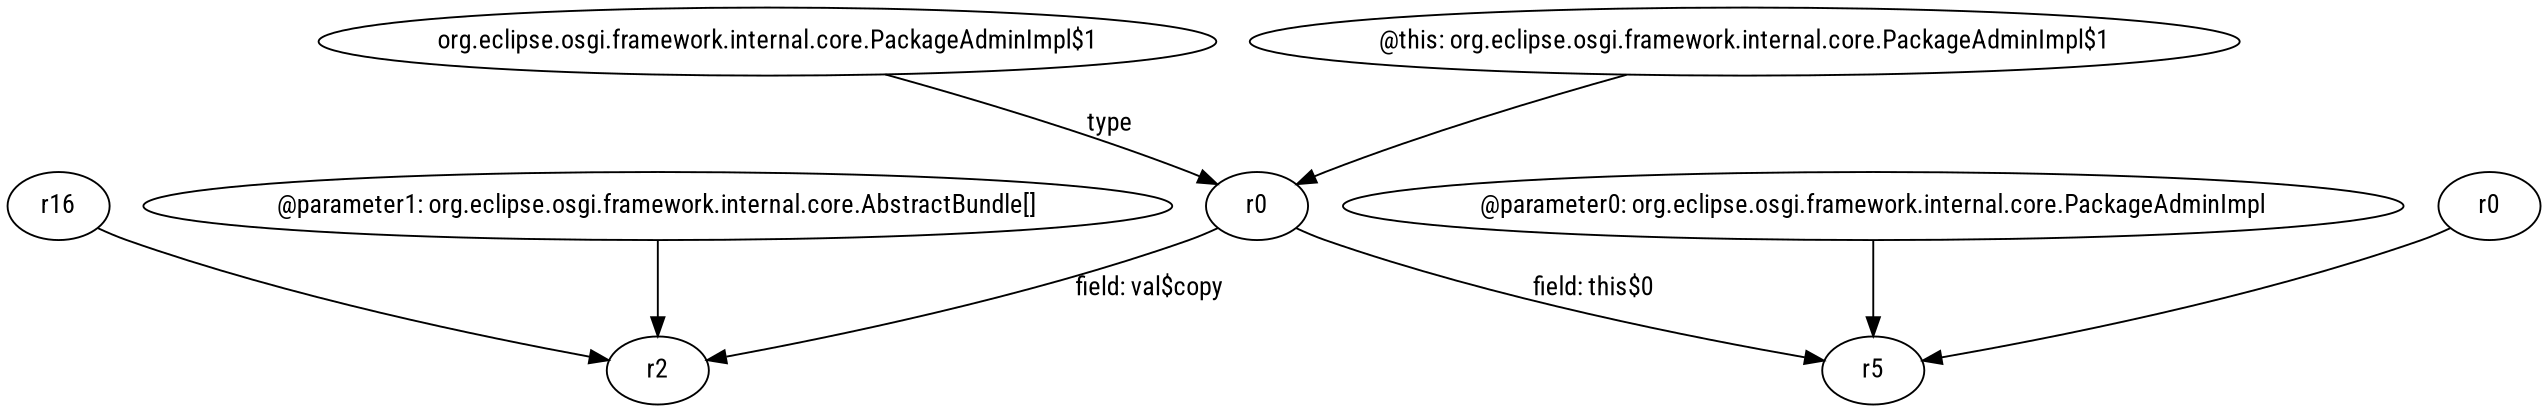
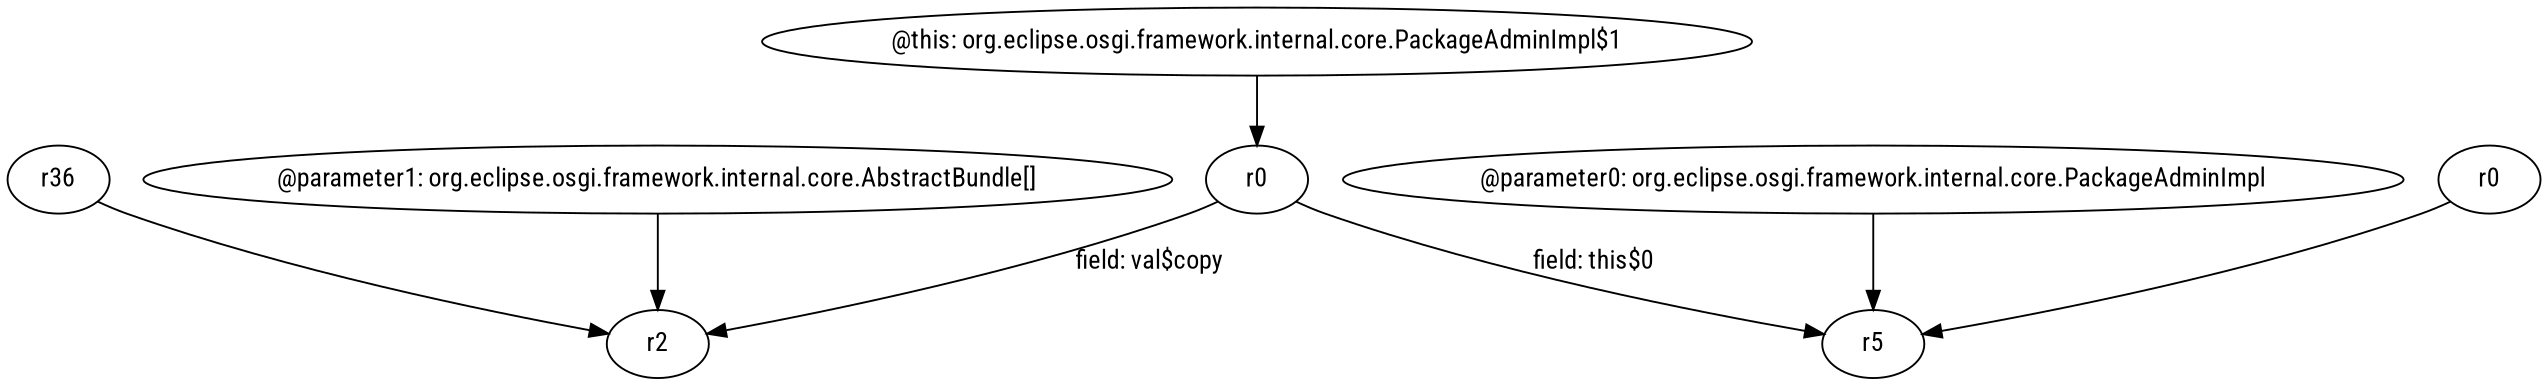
node "org.eclipse.osgi.framework.internal.core.PackageAdminImpl$1": removed
node "r16": label "r16" -> "r36"
